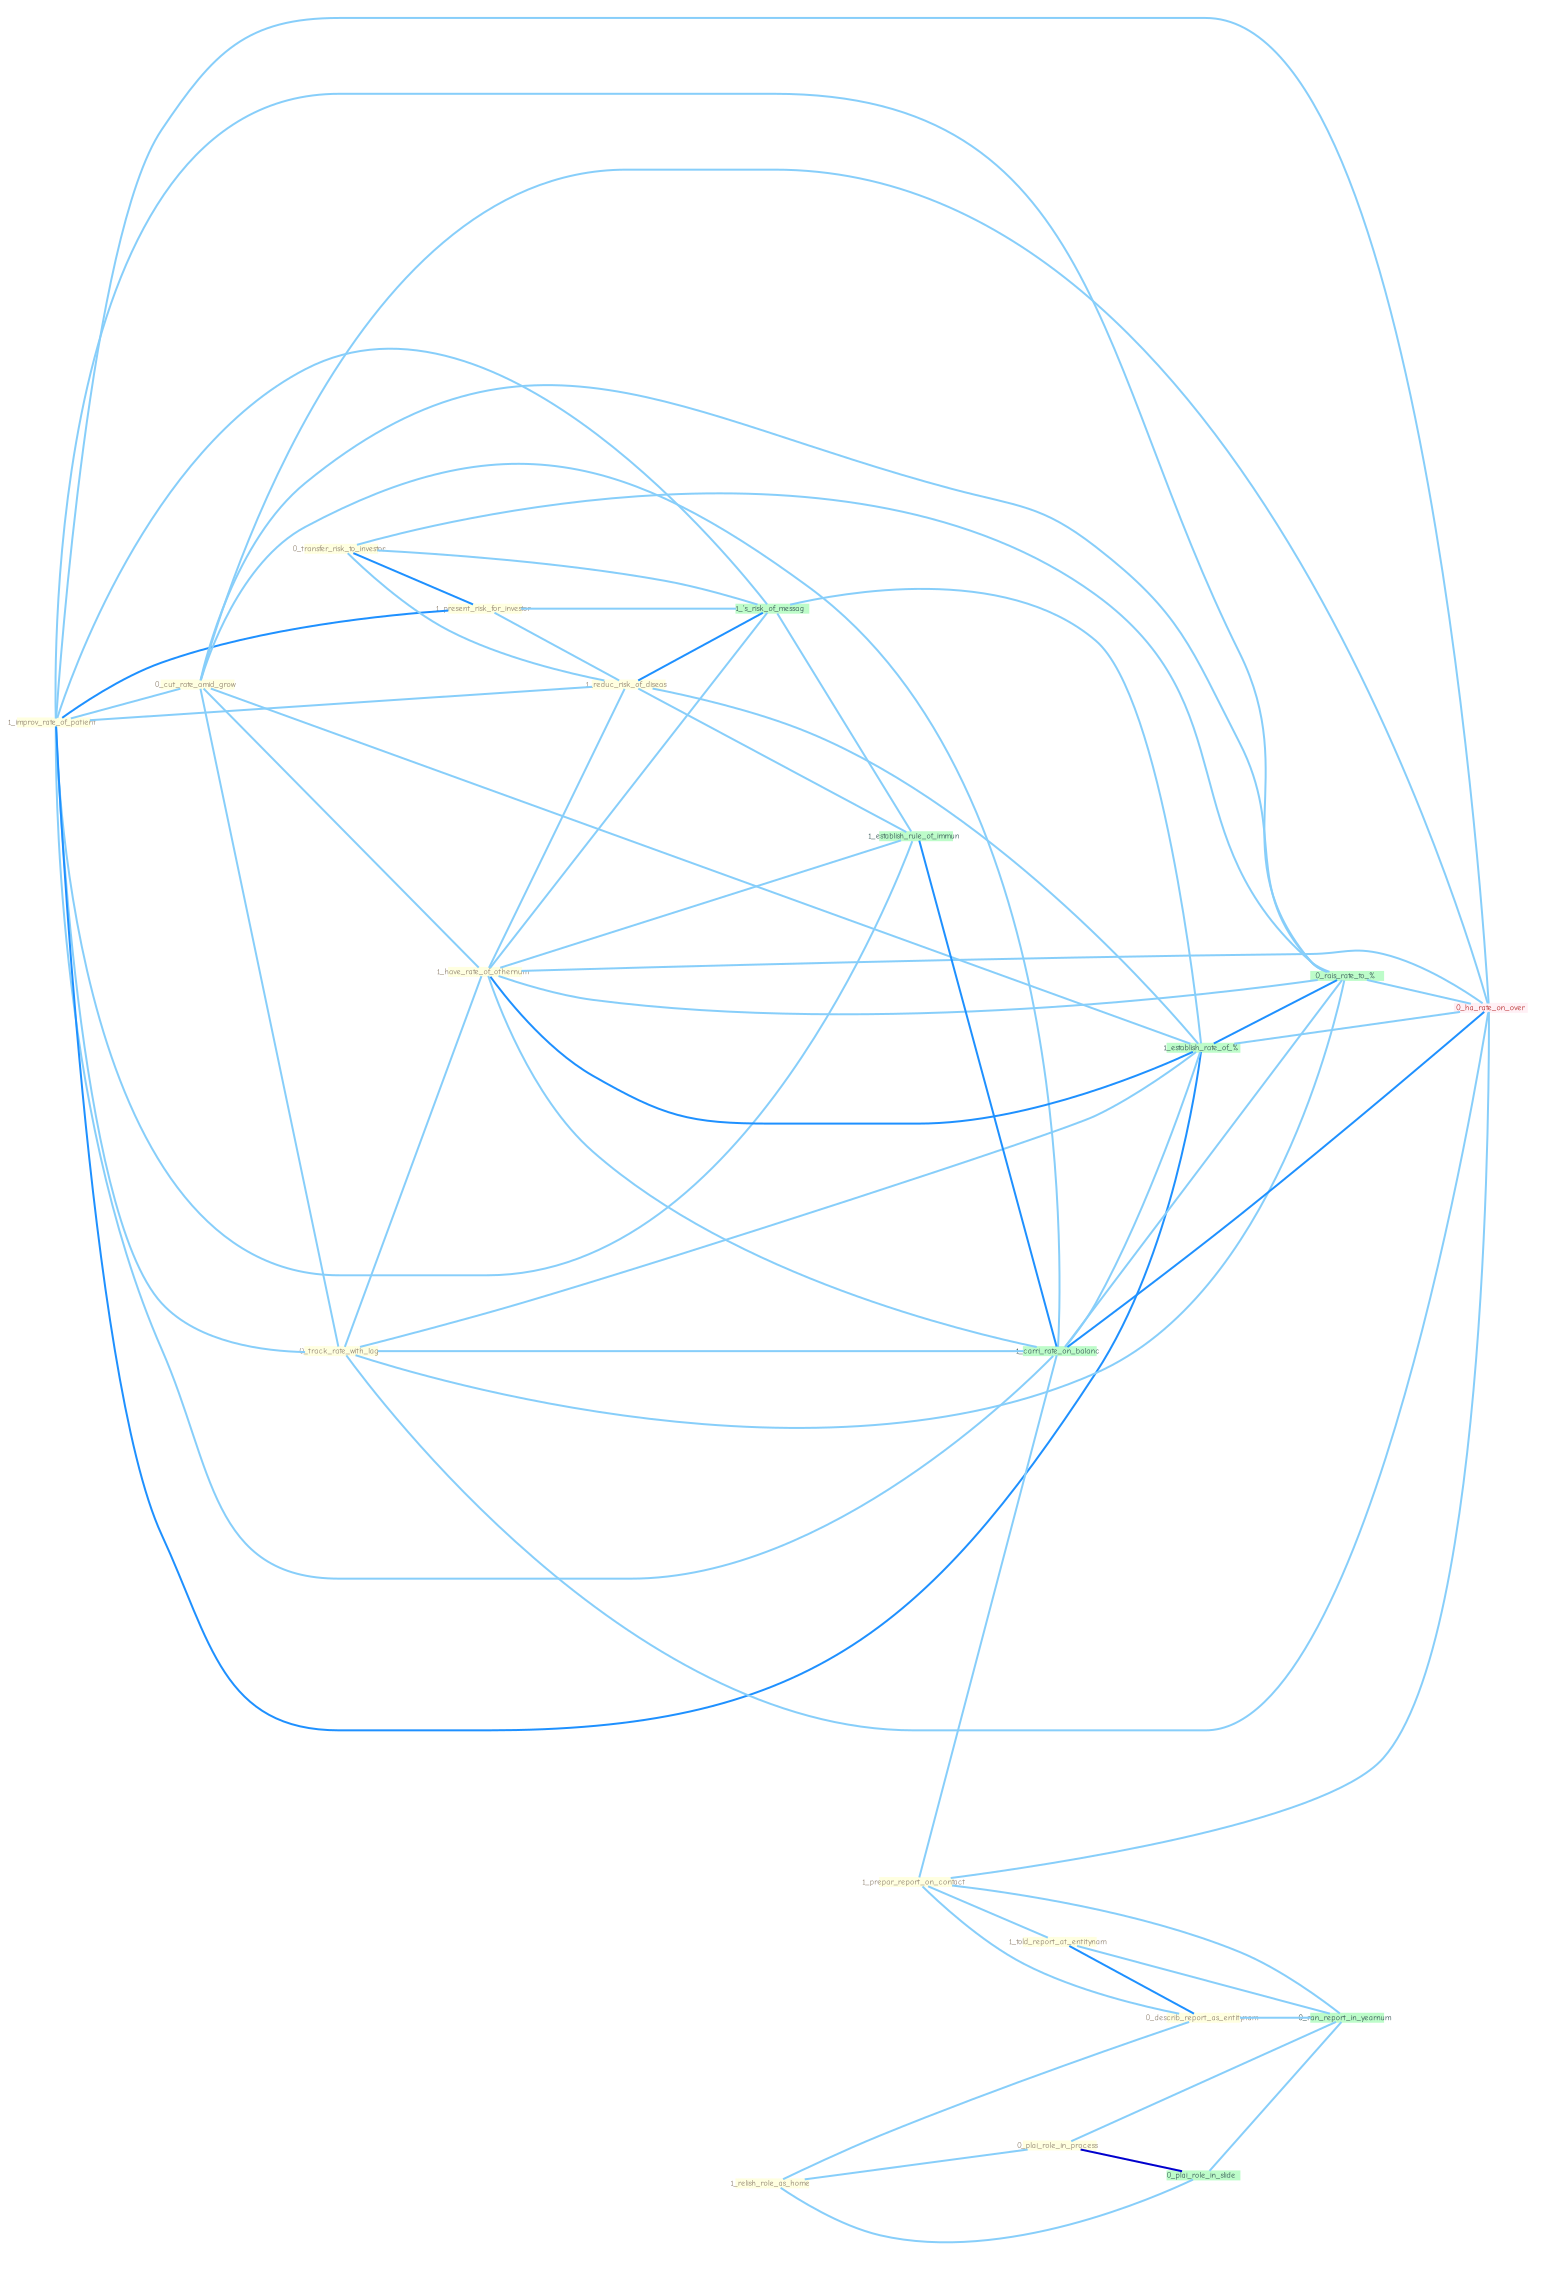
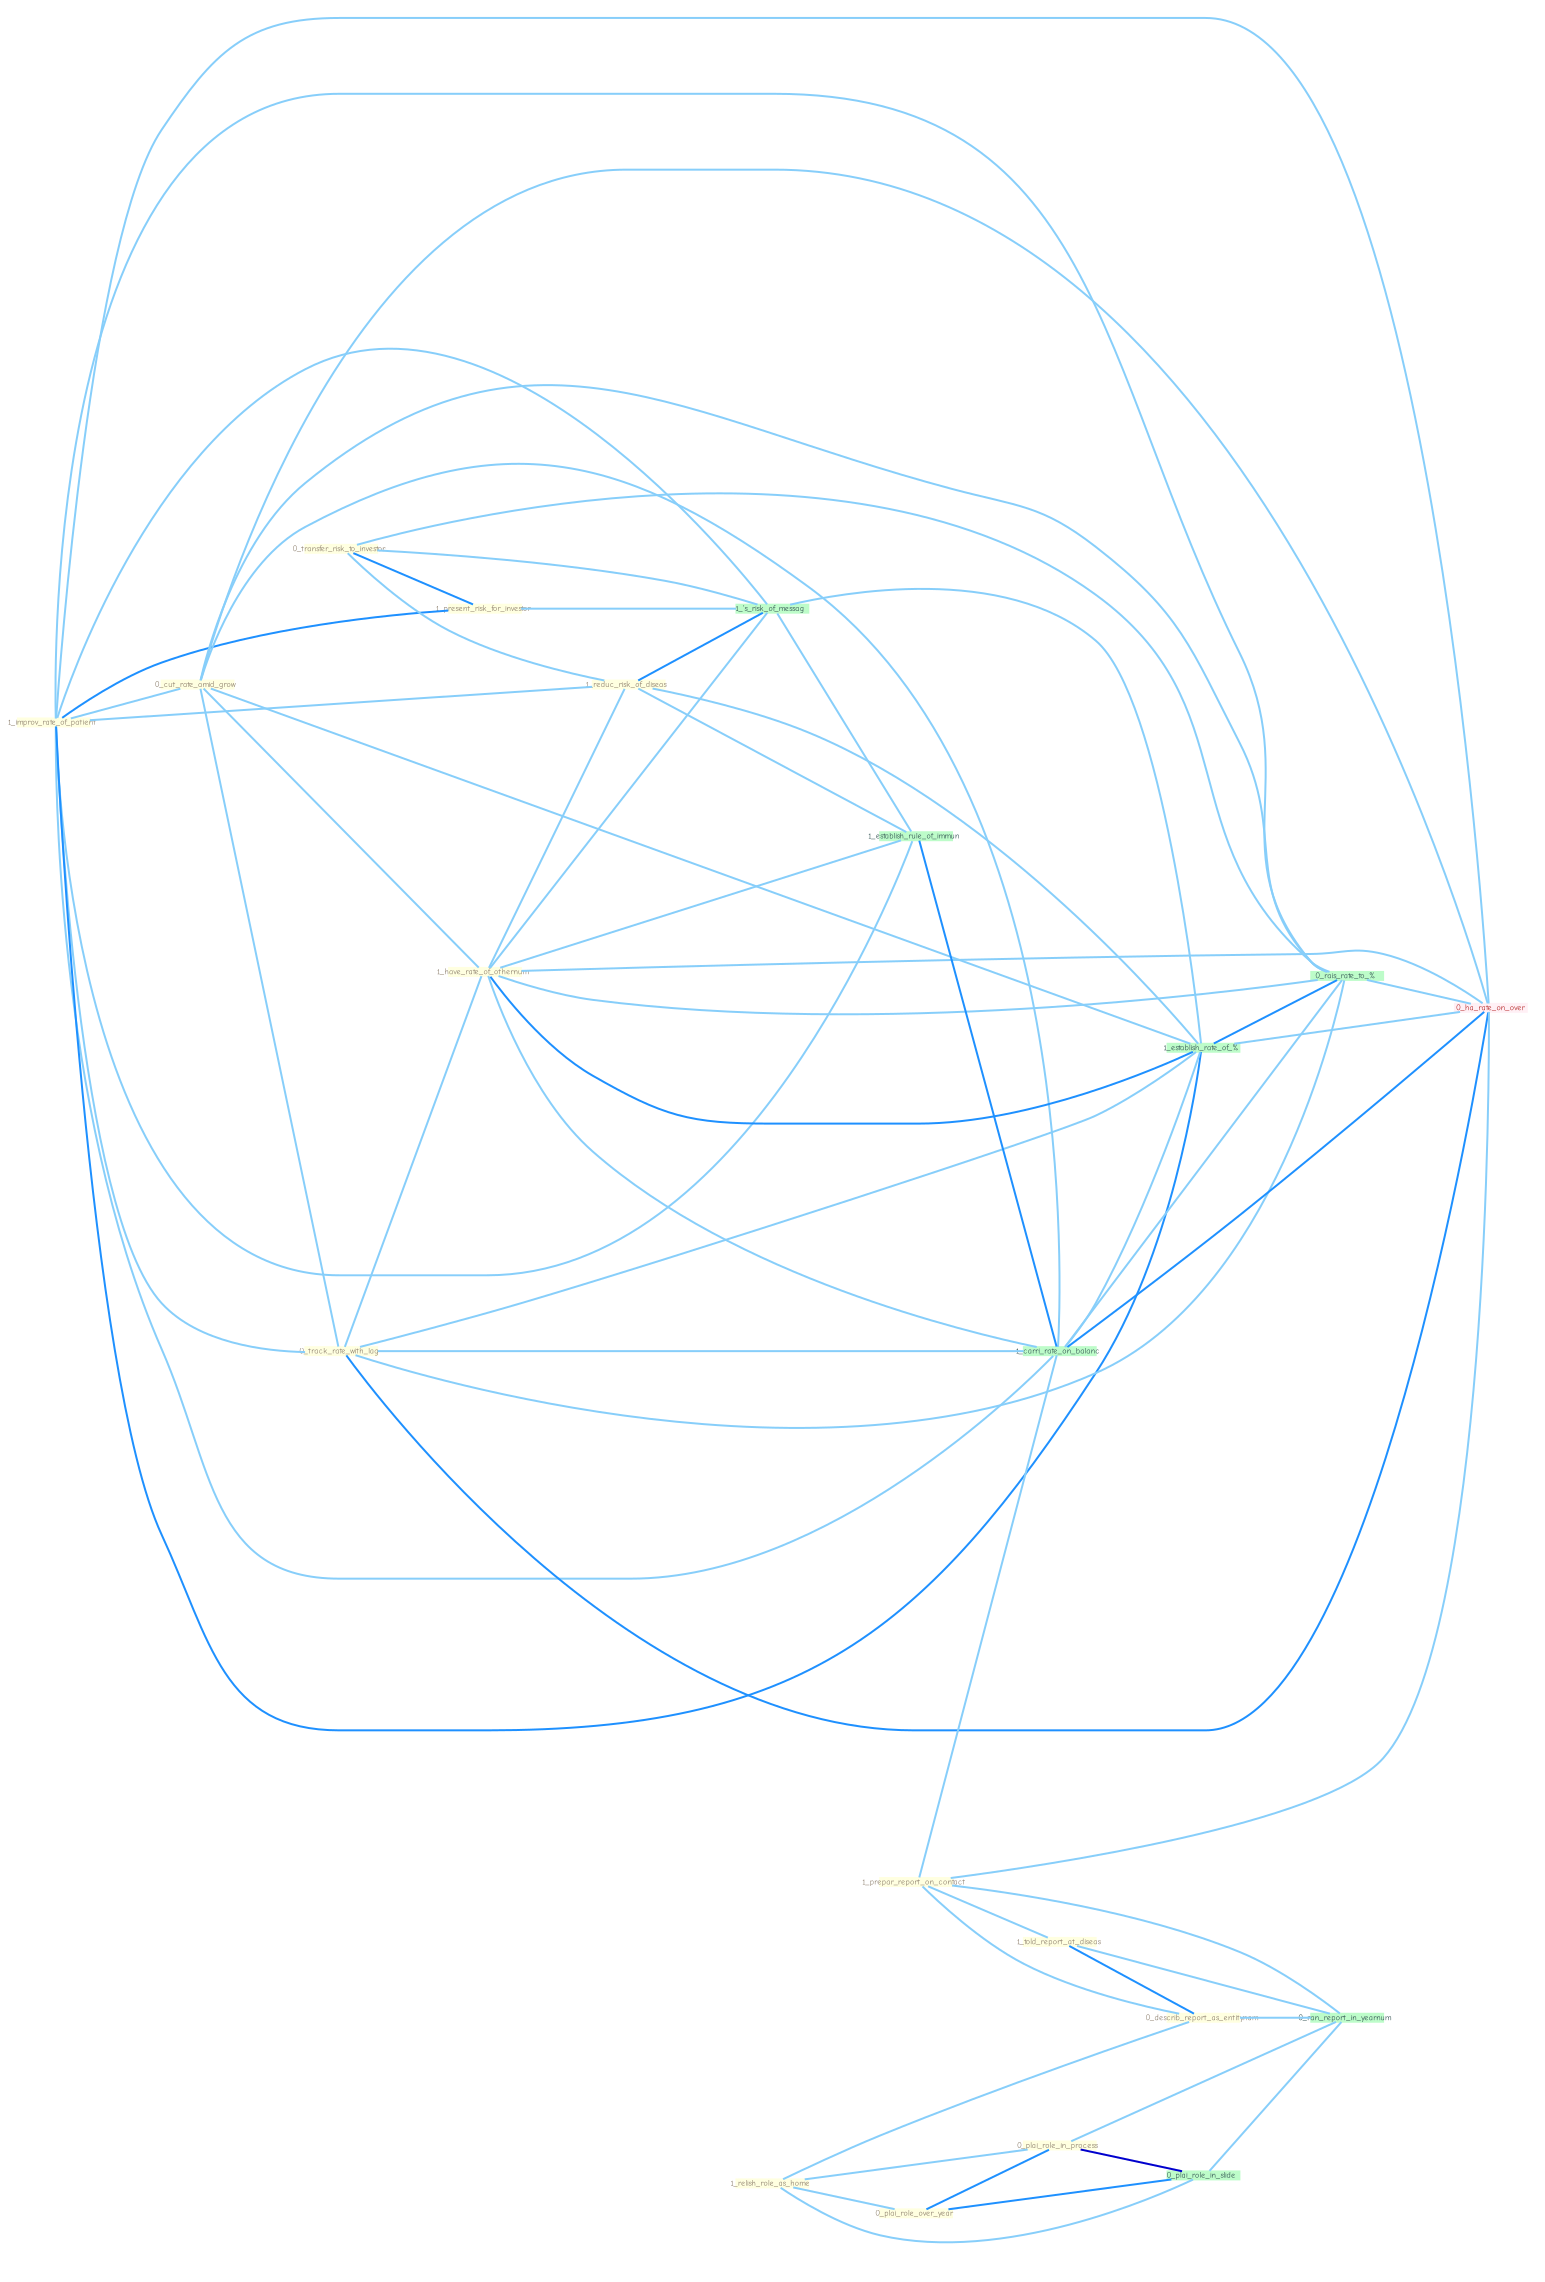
edge "1_present_risk_for_investor" -- "1_reduc_risk_of_diseas": removed
edge "0_ha_rate_on_over" -- "0_track_rate_with_lag": color #87cefa -> #1e90ff
node "1_told_report_at_entitynam": label "1_told_report_at_entitynam" -> "1_told_report_at_diseas"
node "0_plai_role_over_year": added
